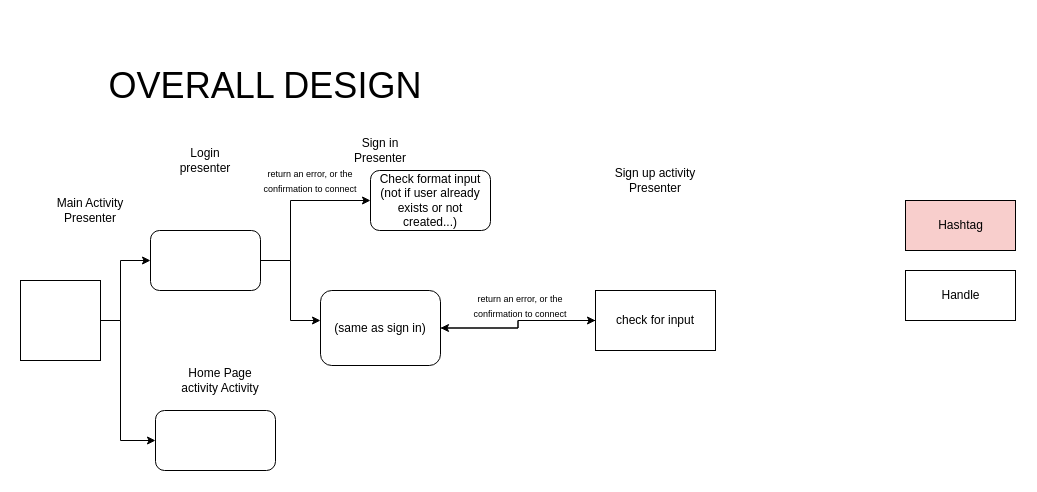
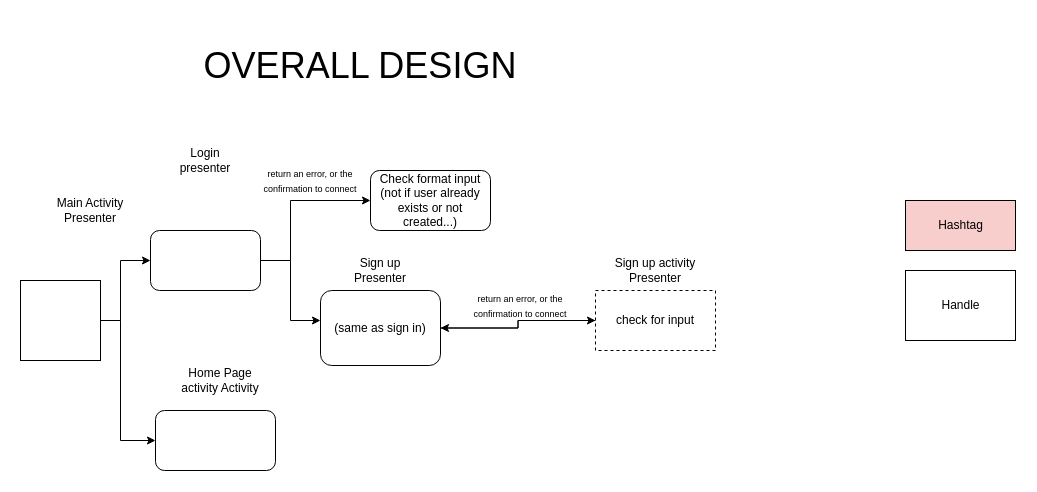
node "OVERALL DESIGN": moved (266, 86) -> (361, 66)
node "Sign in Presenter": removed
node "Sign up activity Presenter": moved (656, 181) -> (656, 271)
node "Sign up Presenter": added
node "Handle": size 110x50 -> 110x70
node "check for input": style solid -> dashed
